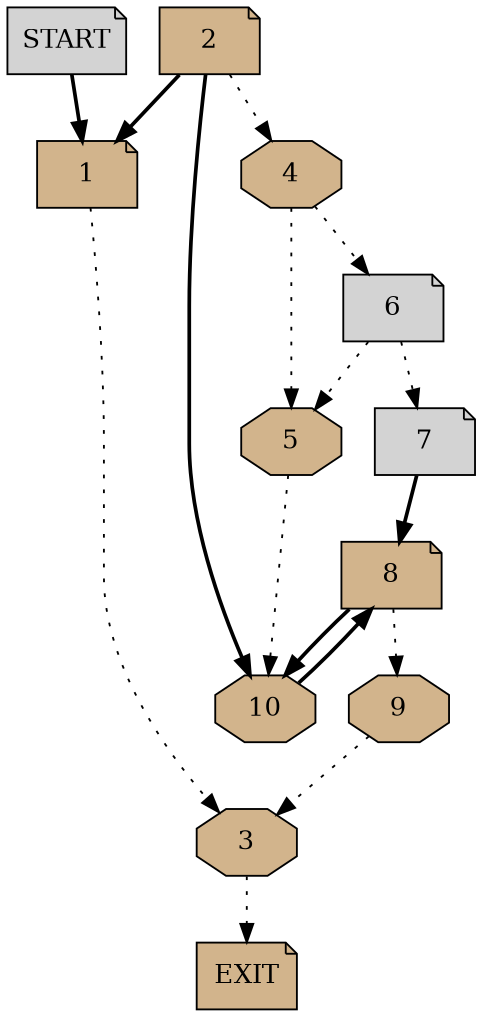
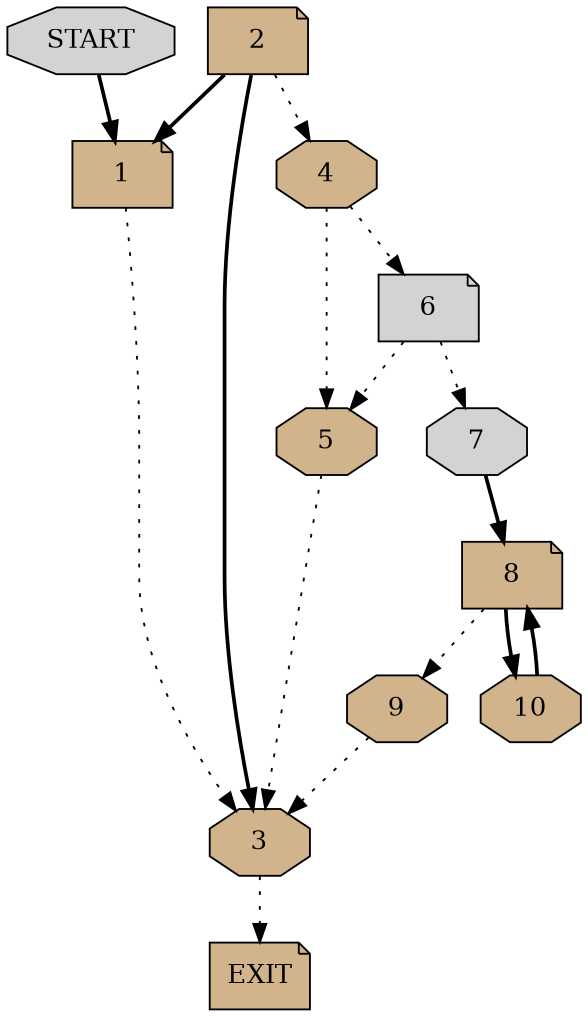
node "START": shape note -> octagon
edge "2" -> "10": now "2" -> "3"
node "7": shape note -> octagon
edge "5" -> "10": now "5" -> "3"
